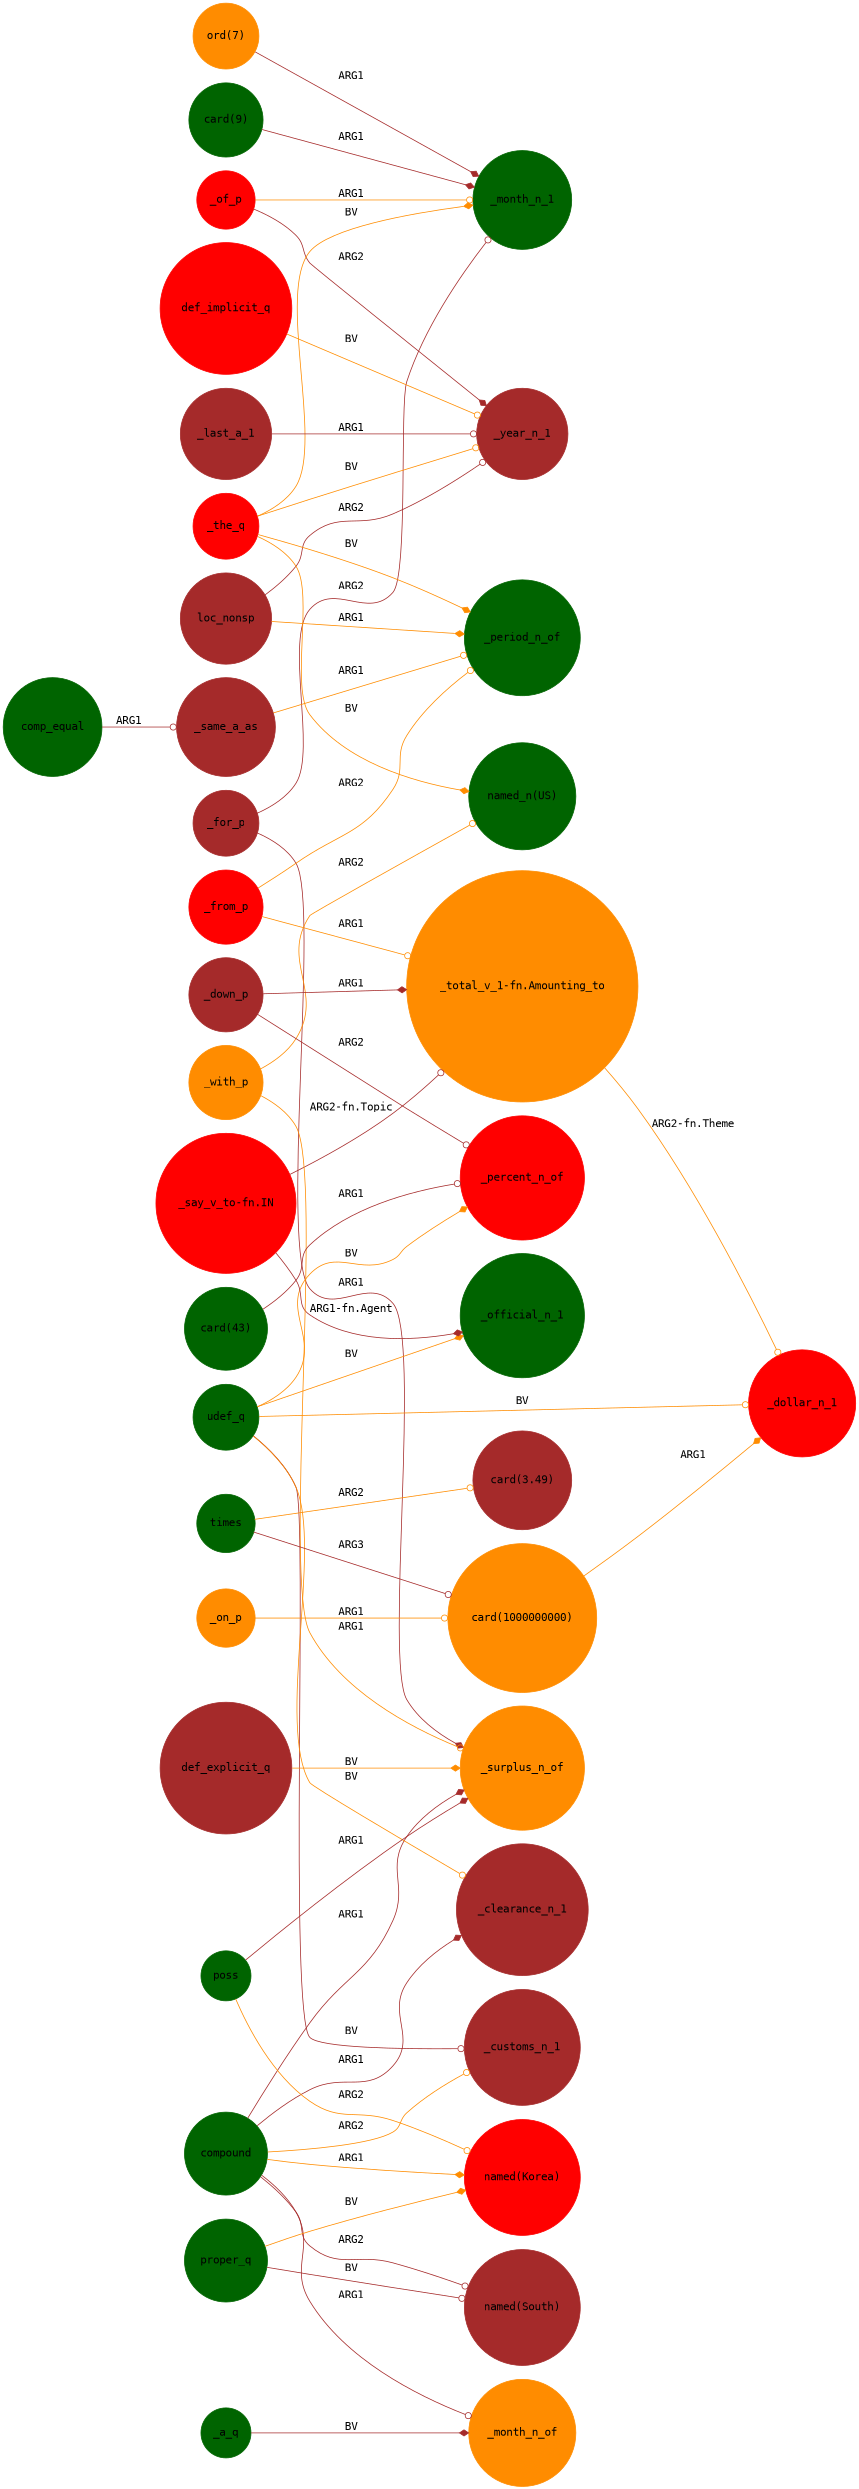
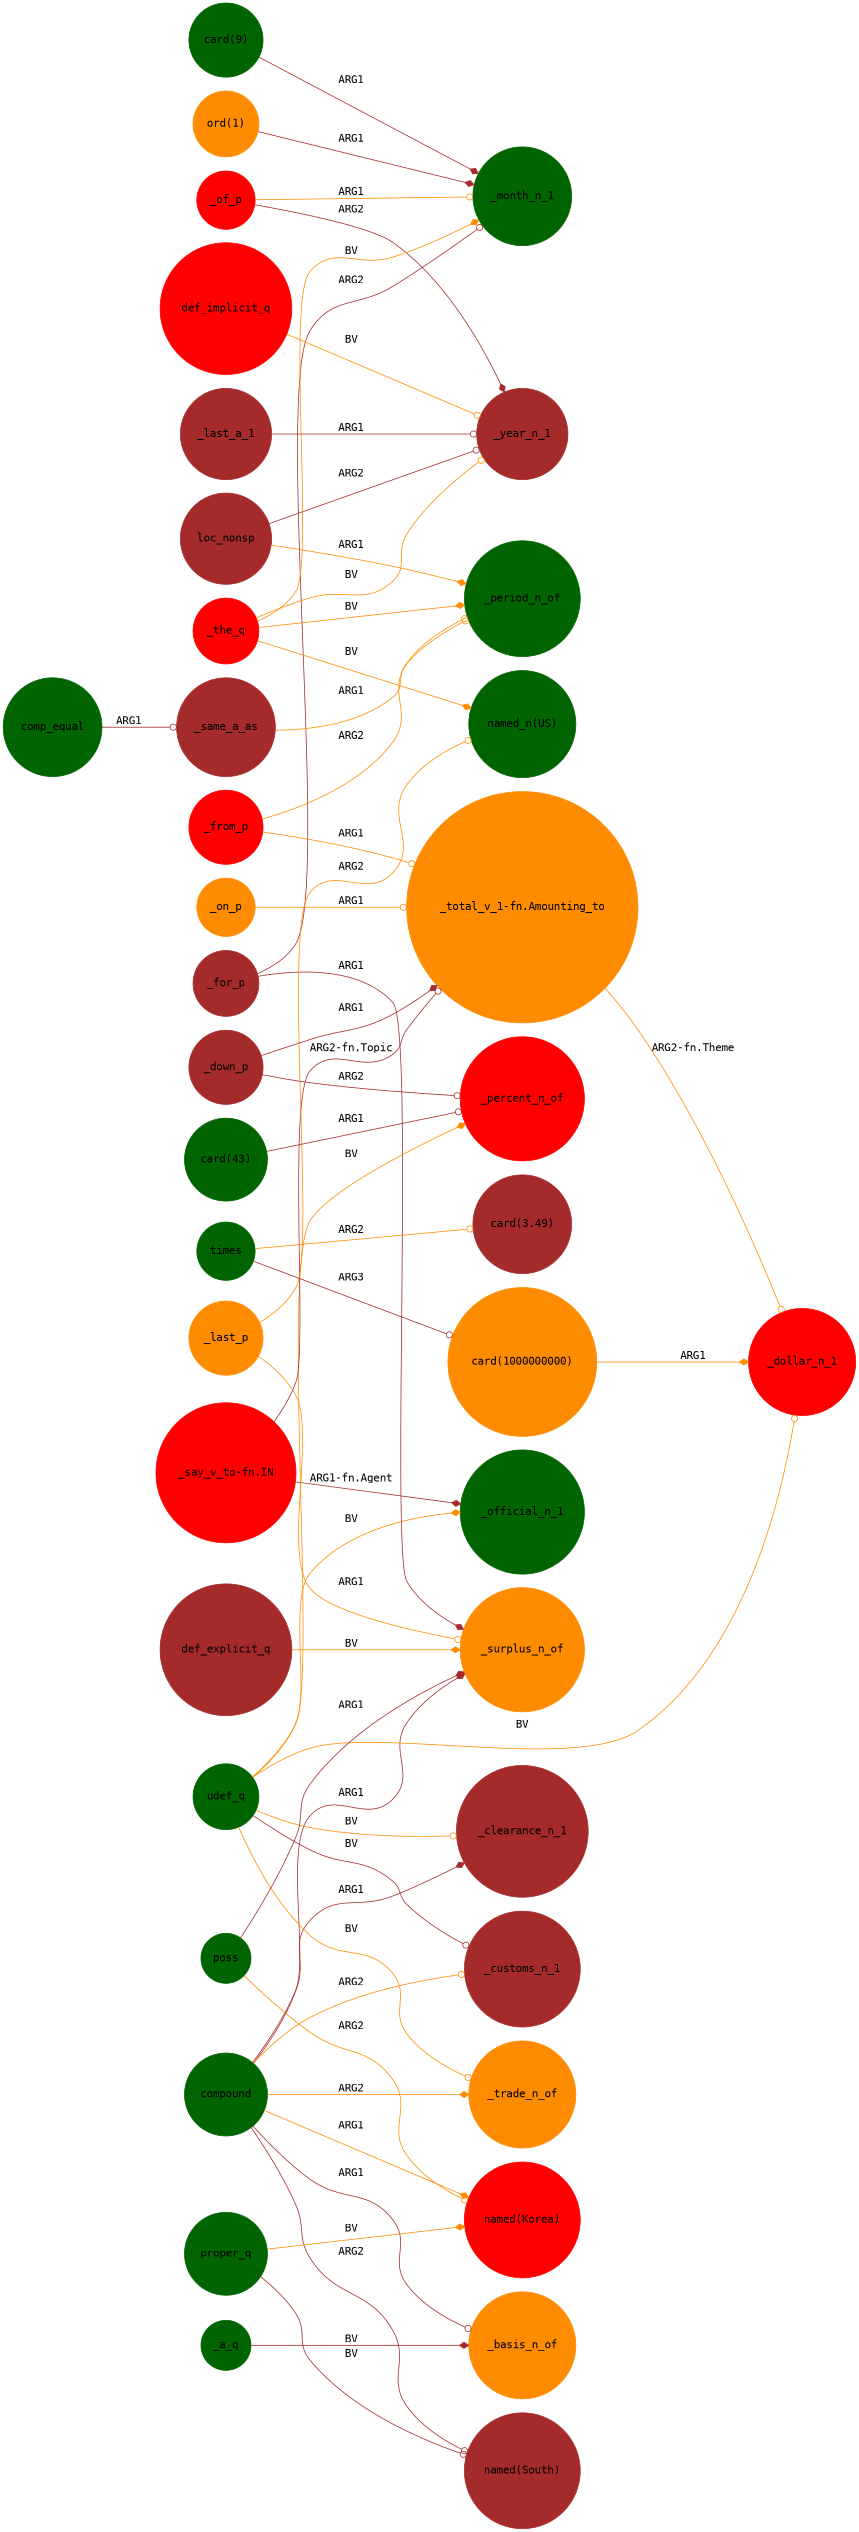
node "ord(7)": label "ord(7)" -> "ord(1)"
node "_with_p": label "_with_p" -> "_last_p"
edge "_on_p" -> "card(1000000000)": now "_on_p" -> "_total_v_1-fn.Amounting_to"
node "_trade_n_of": added
node "_month_n_of": label "_month_n_of" -> "_basis_n_of"
